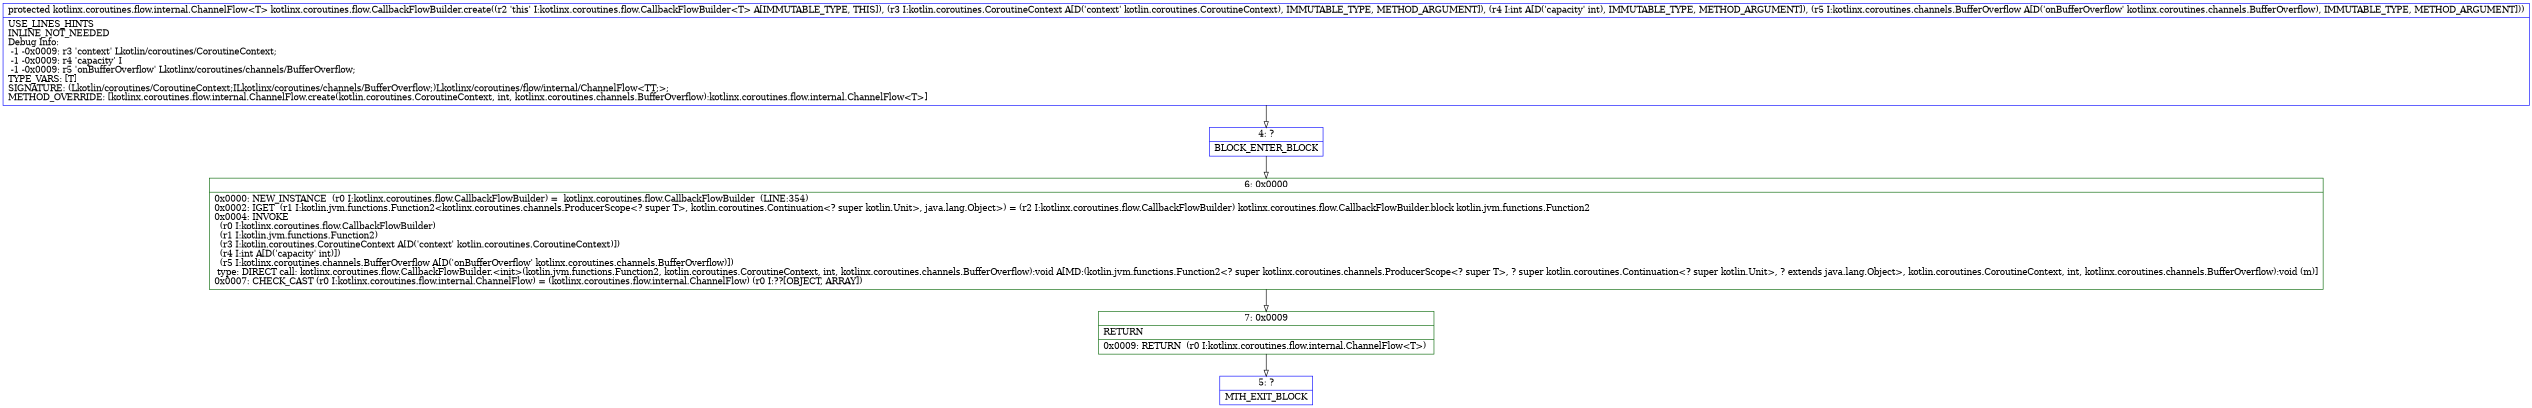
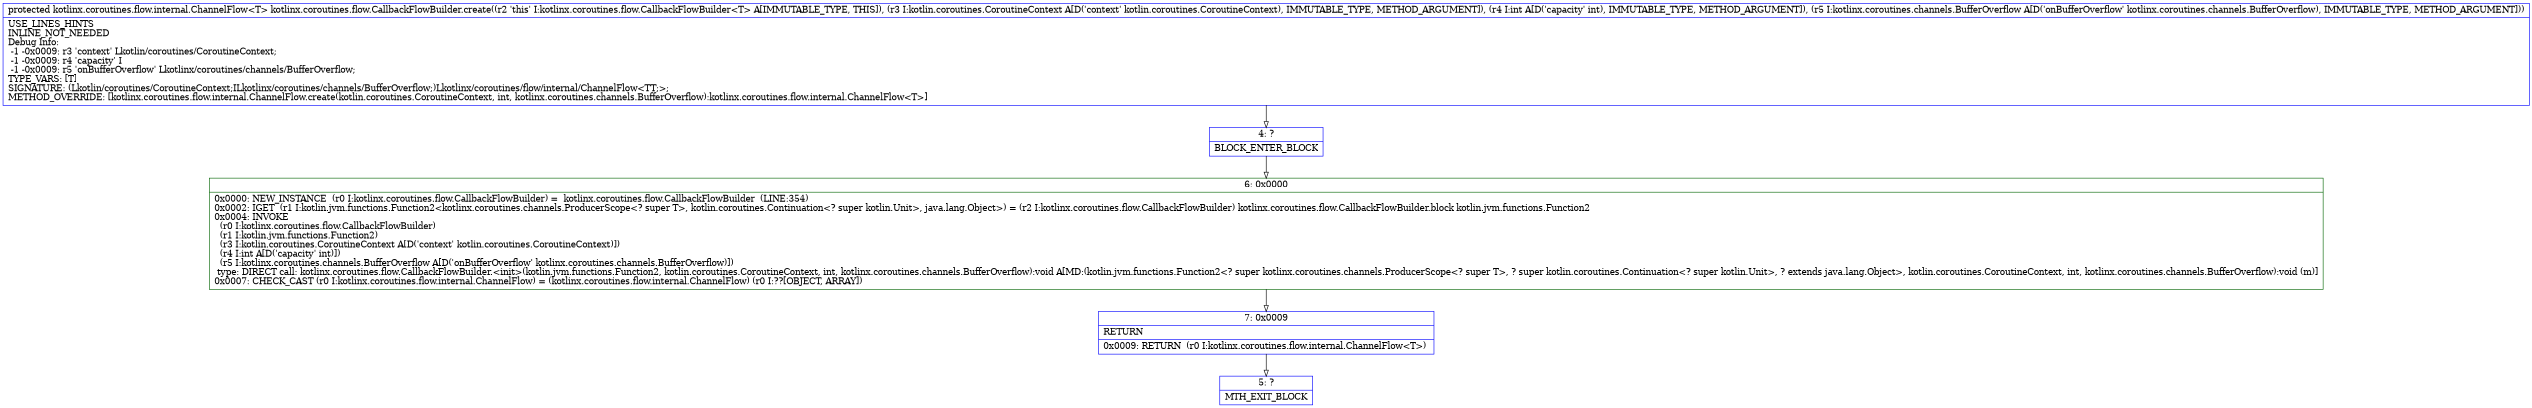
node "7: 0x0009": color darkgreen -> blue
